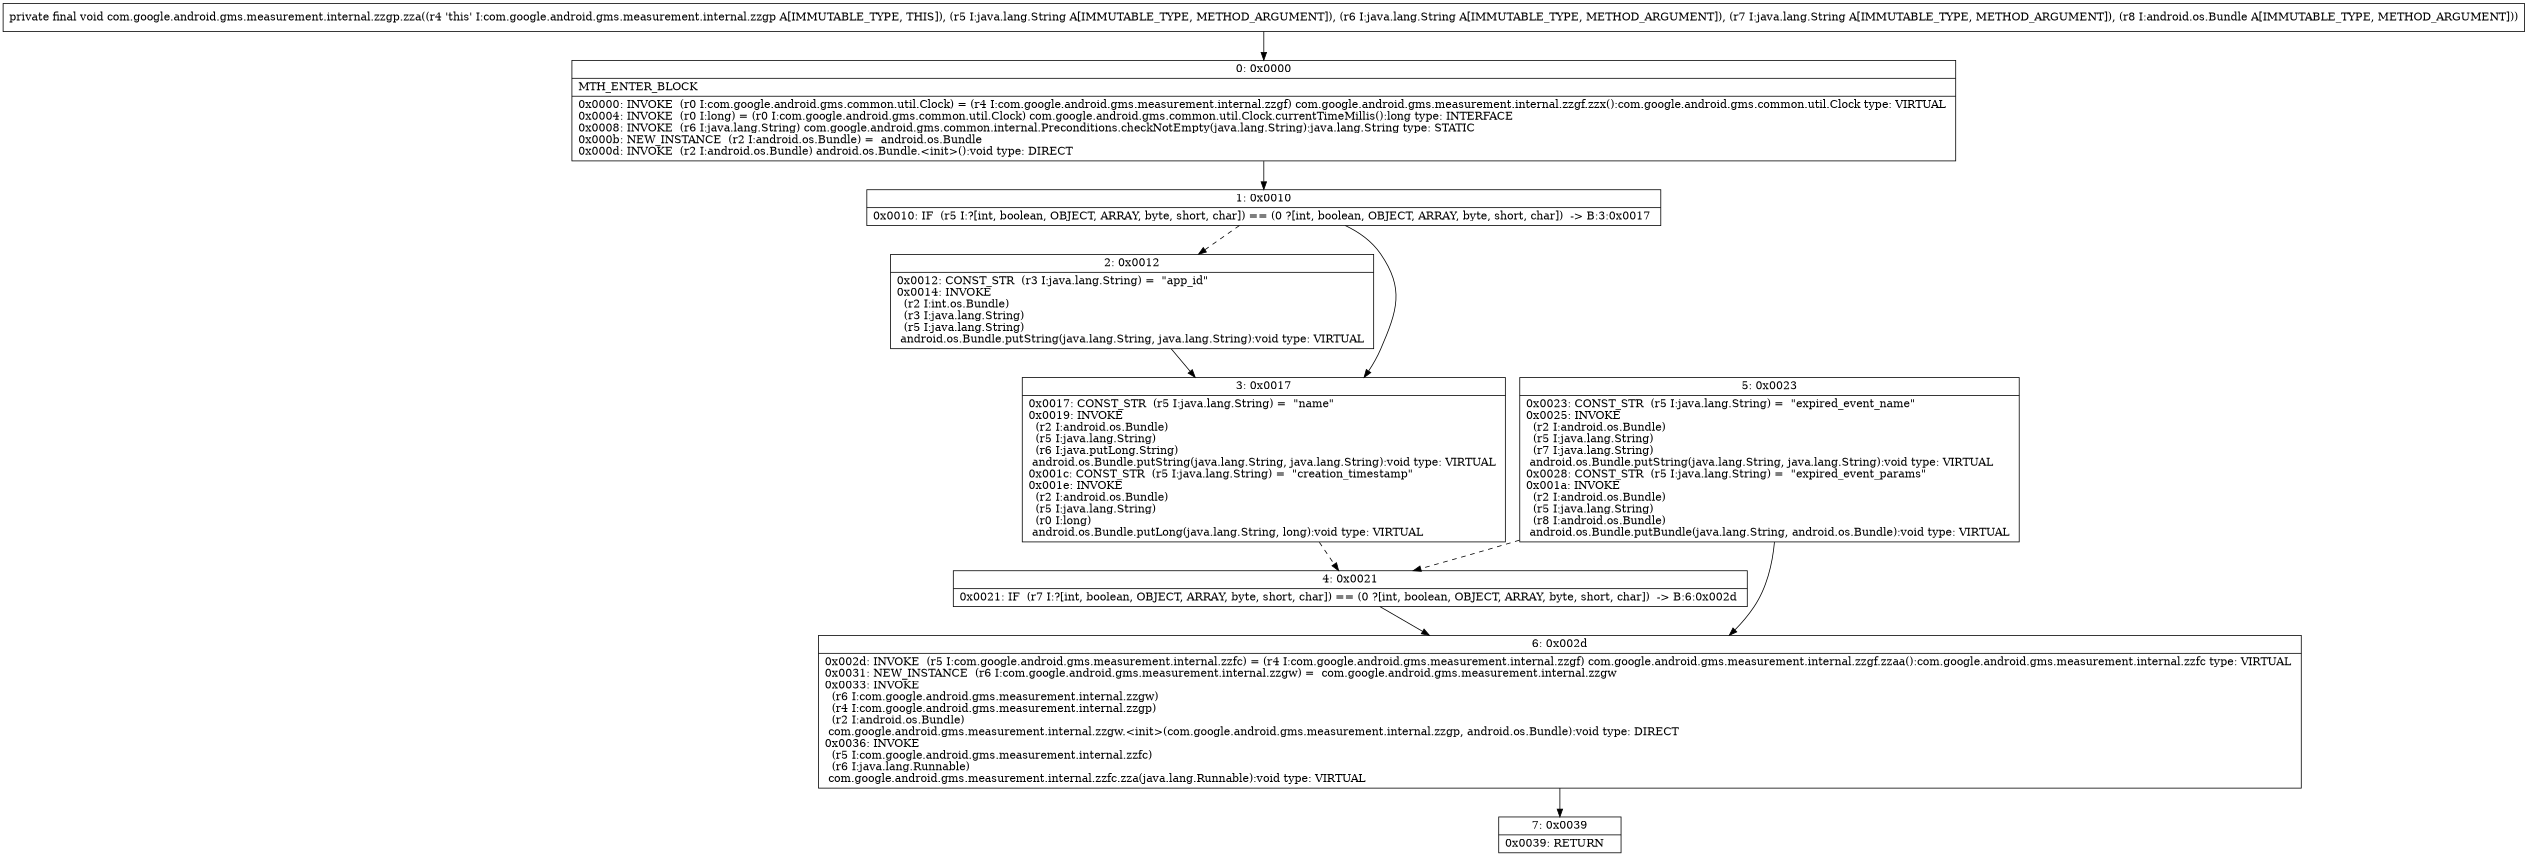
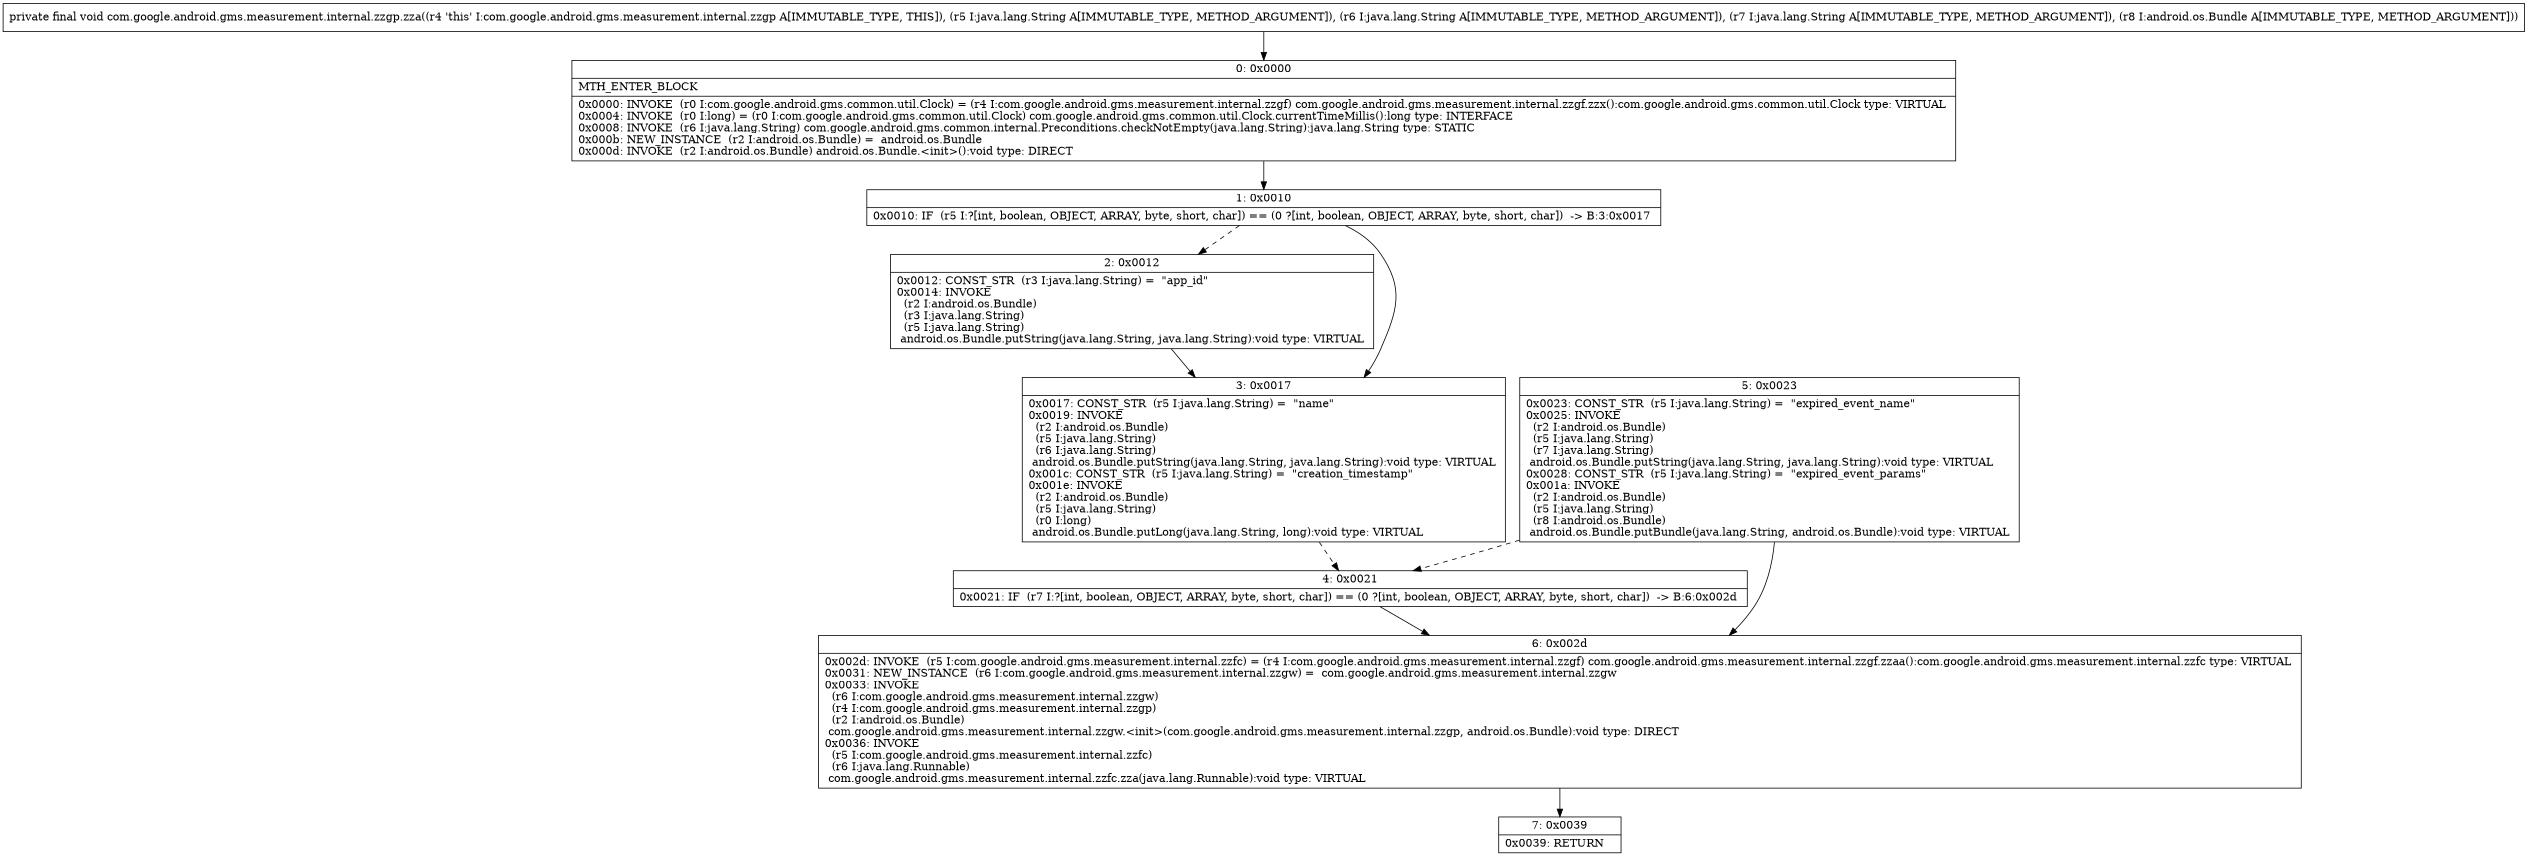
node "2: 0x0012": text "(r2 I:int.os.Bundle)" -> "(r2 I:android.os.Bundle)"
node "3: 0x0017": text "(r6 I:java.putLong.String)" -> "(r6 I:java.lang.String)"
